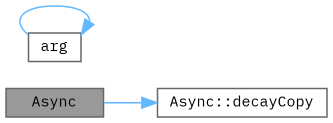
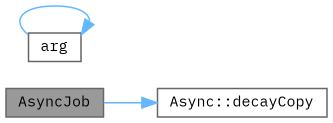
node "Async": label "Async" -> "AsyncJob"
